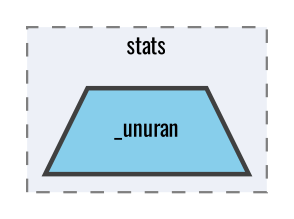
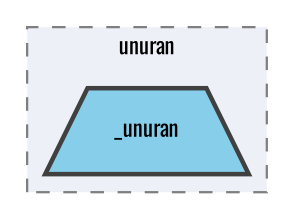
cluster "stats": label "stats" -> "unuran"
